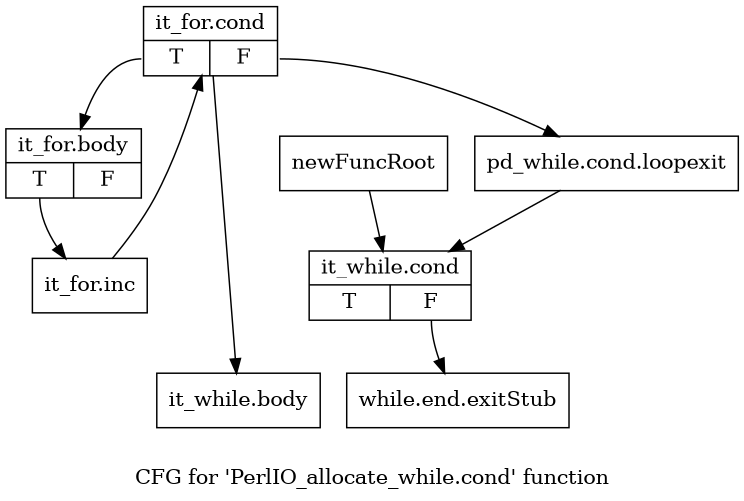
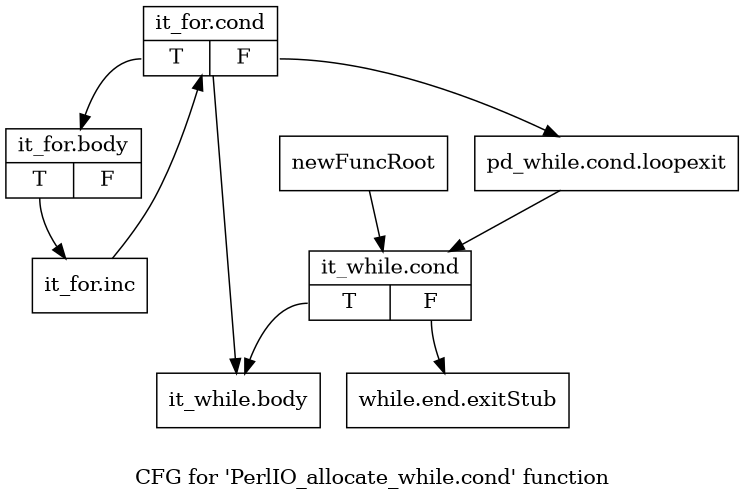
edge "it_while.cond" -> "it_while.body": added
